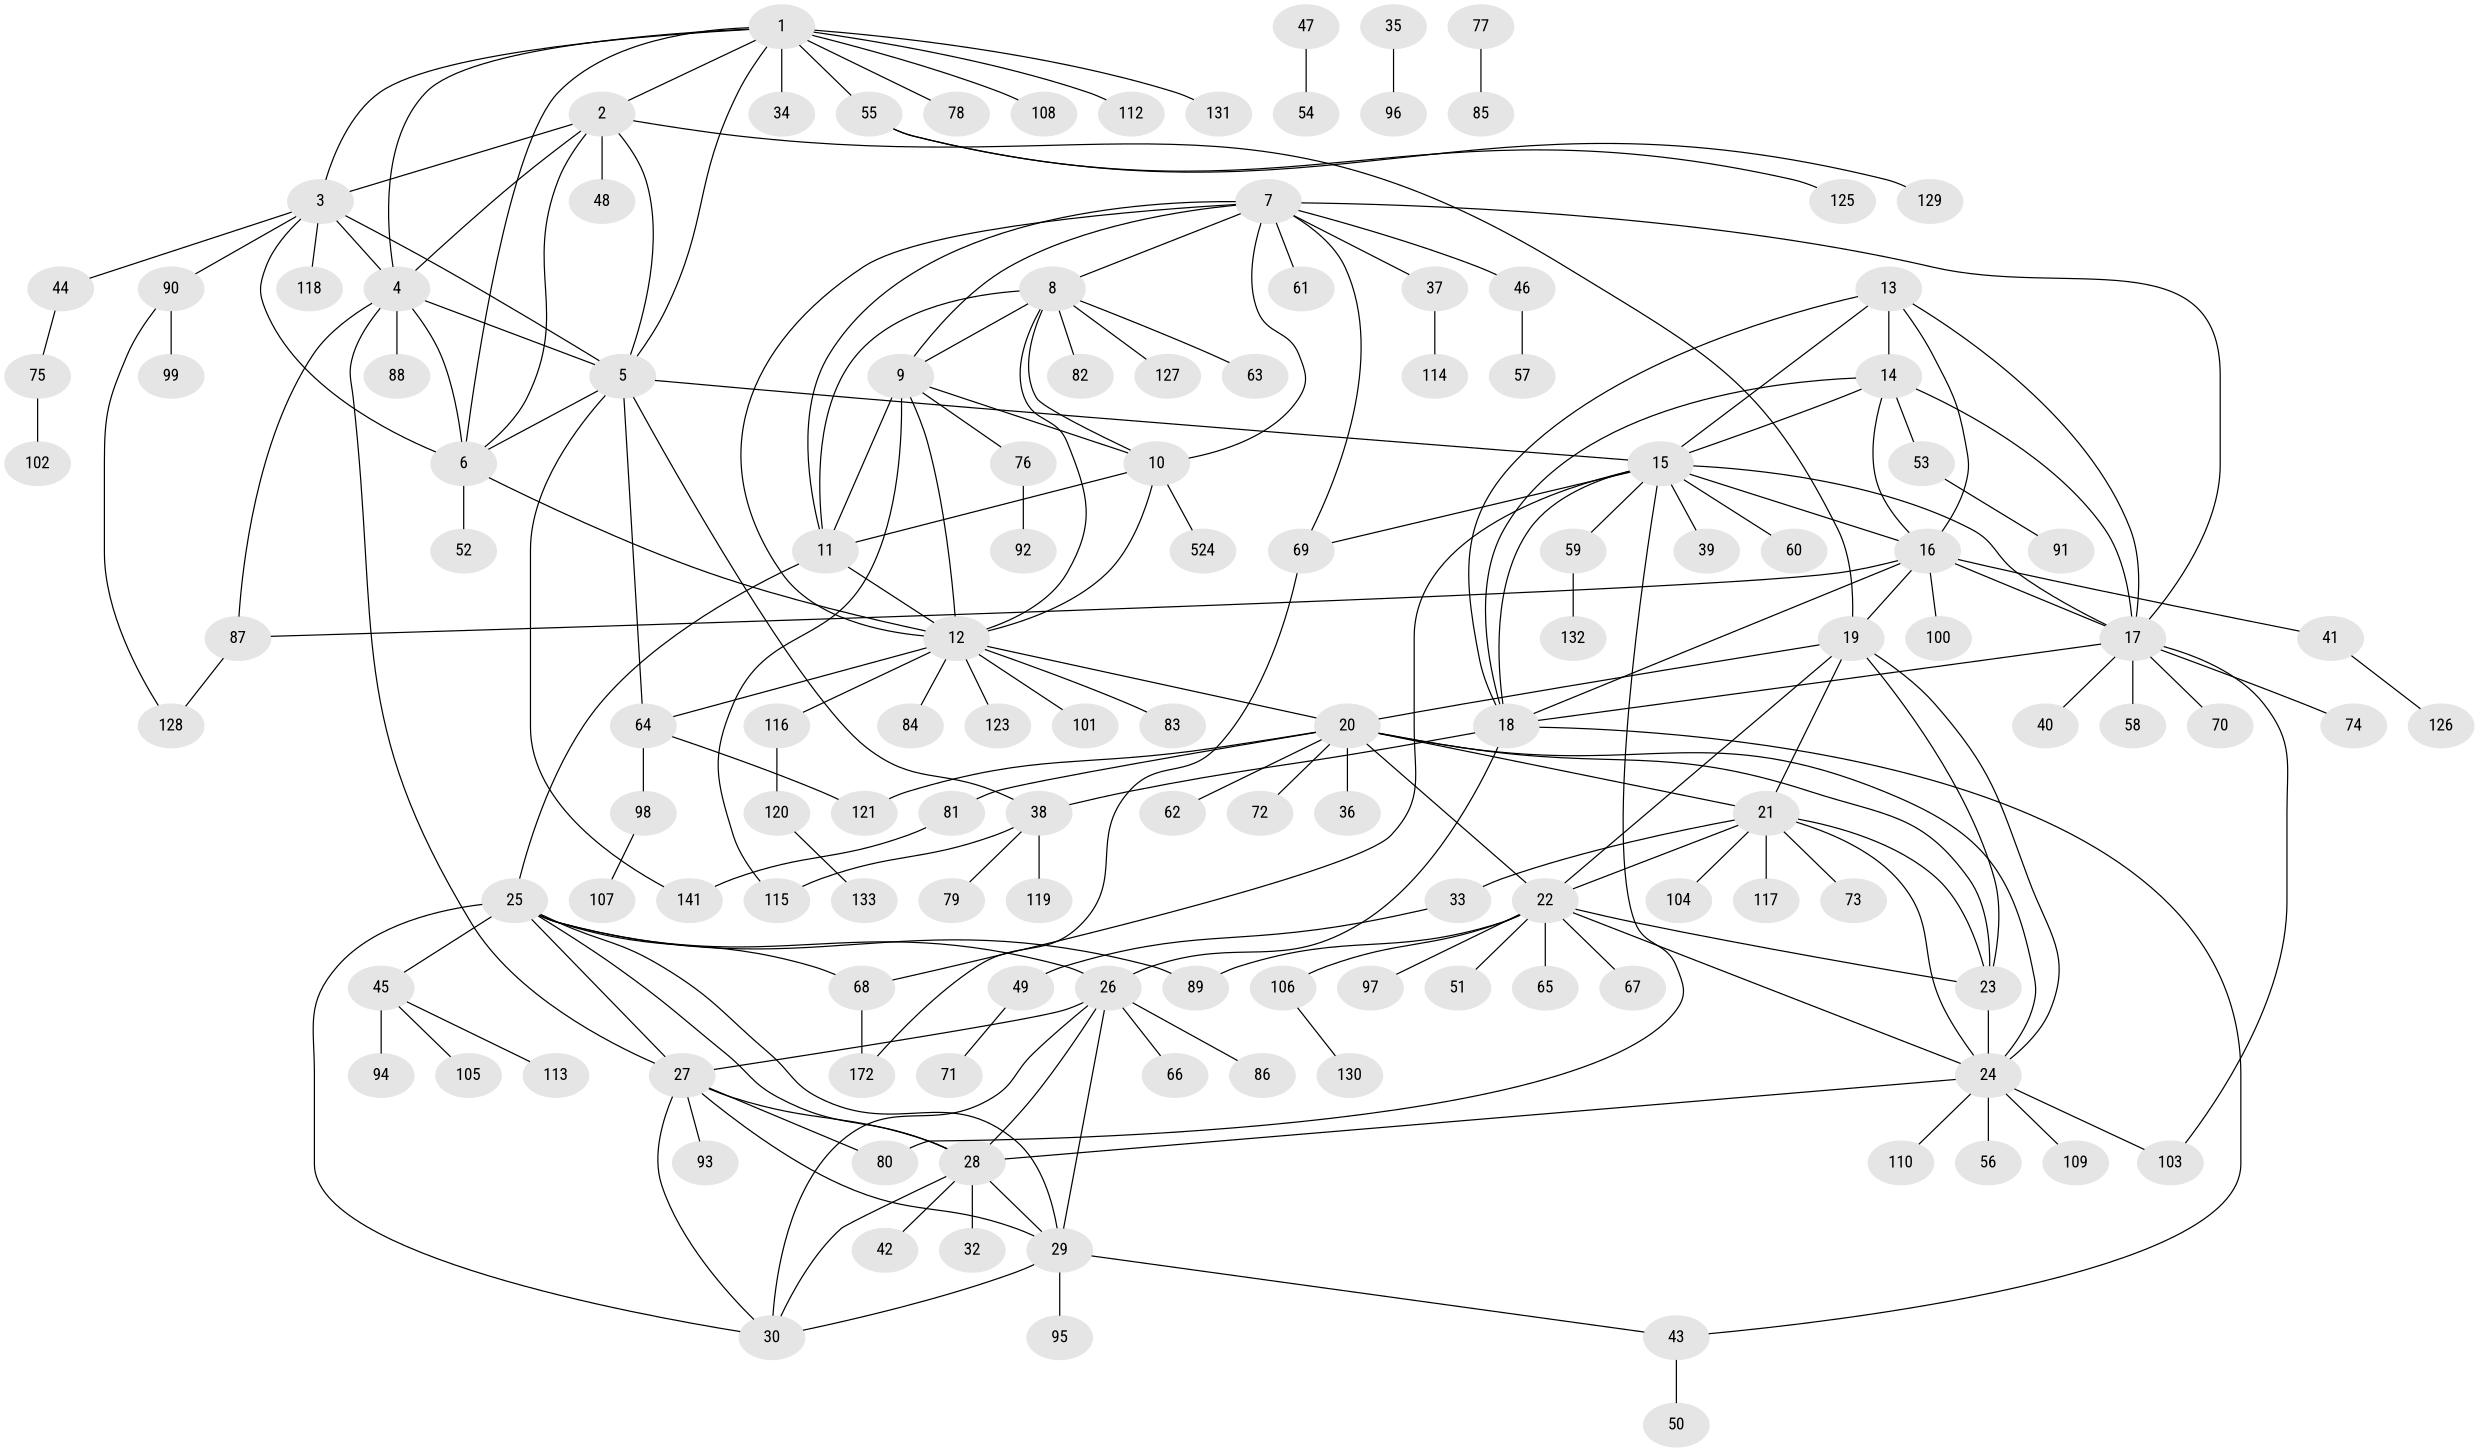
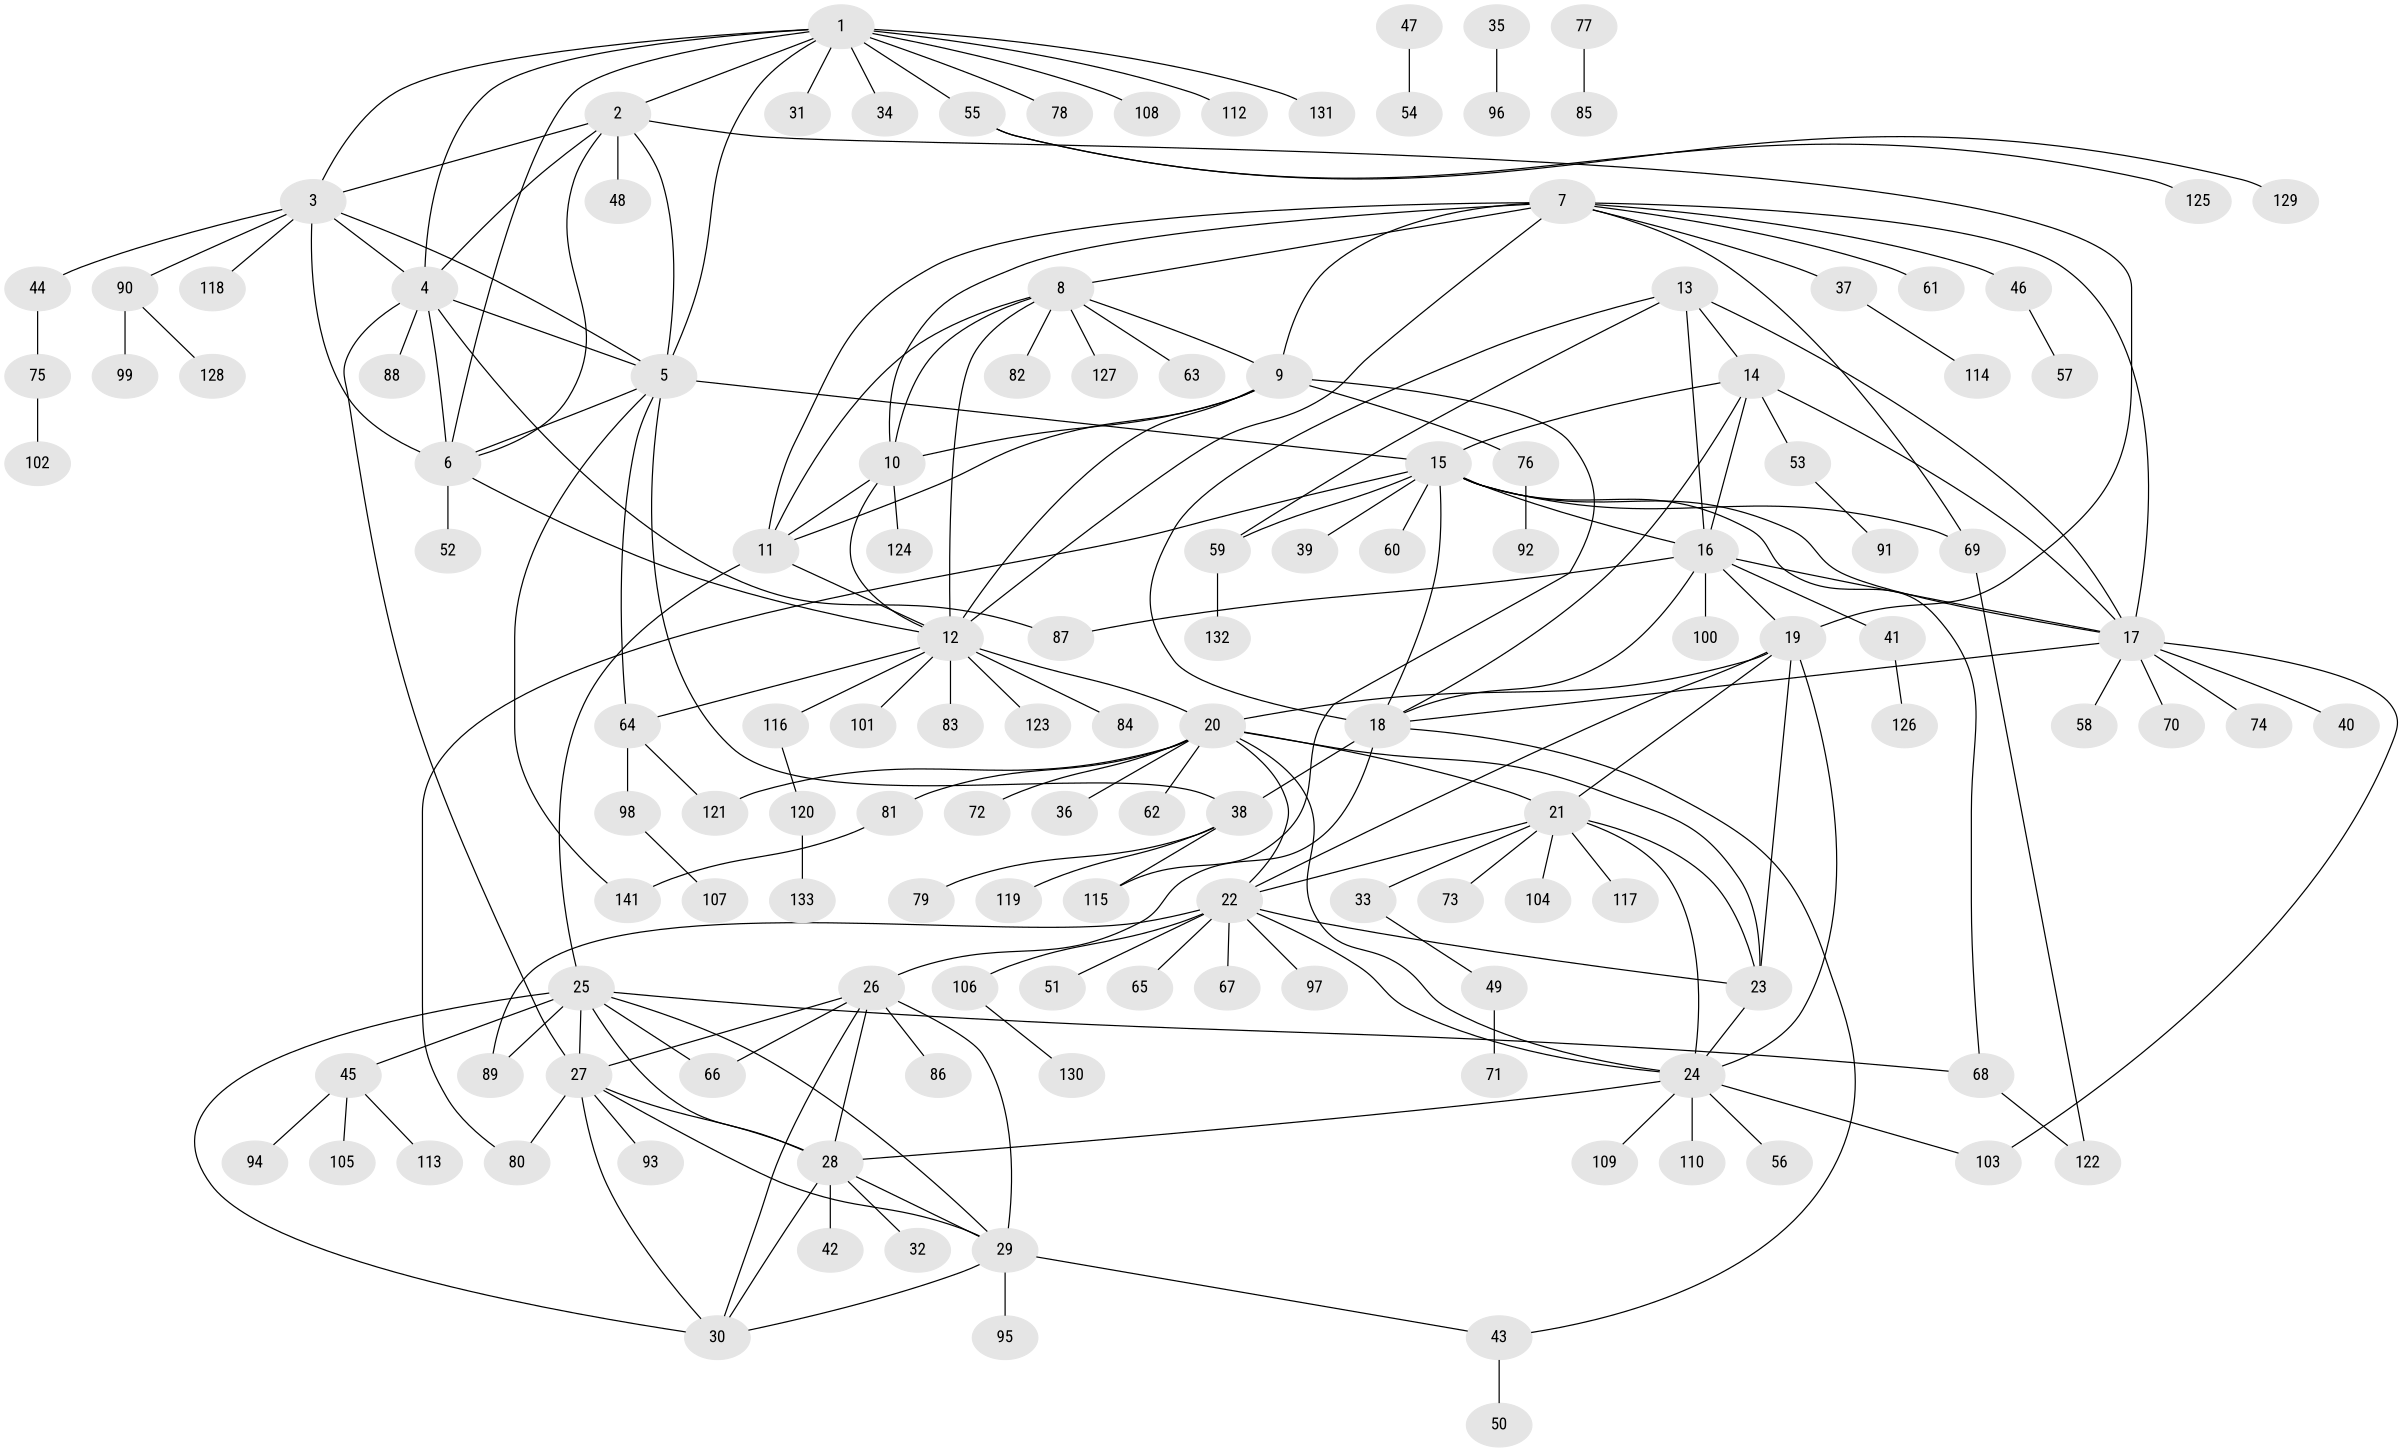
node "31": added
edge "13" -- "15": now "13" -- "59"
node "524": label "524" -> "124"
edge "87" -- "128": removed
edge "25" -- "26": now "25" -- "66"
node "172": label "172" -> "122"
